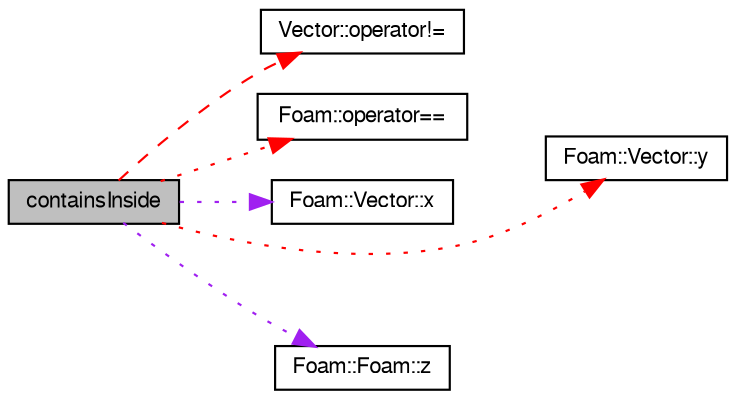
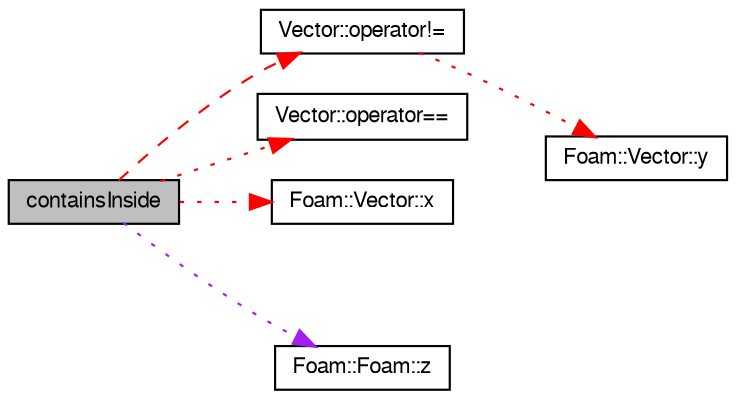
node "Foam::operator==": label "Foam::operator==" -> "Vector::operator=="
edge "containsInside" -> "Foam::Vector::x": color purple -> red
edge "containsInside" -> "Foam::Vector::y": now "Vector::operator!=" -> "Foam::Vector::y"
